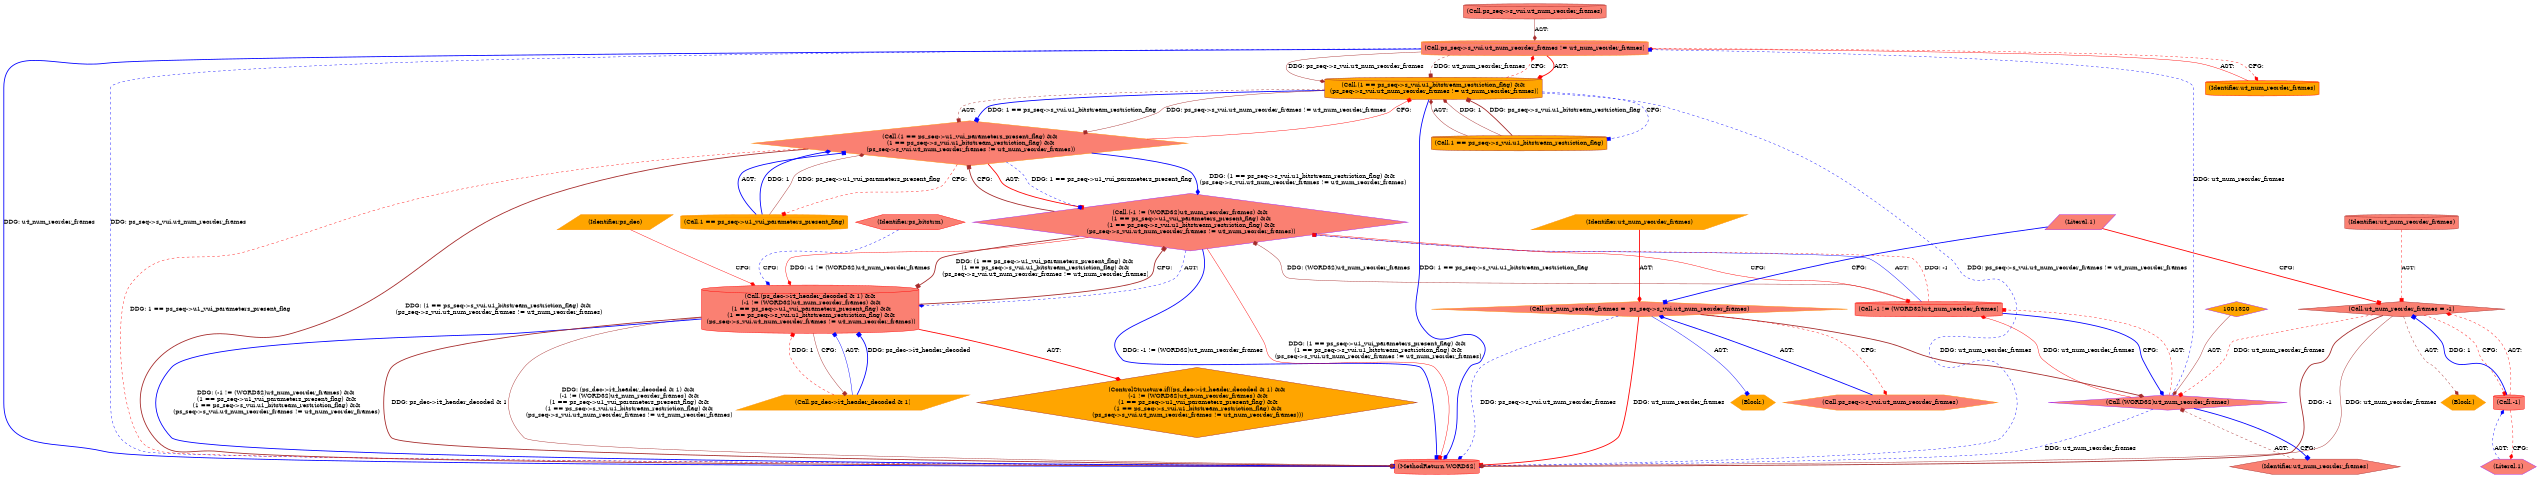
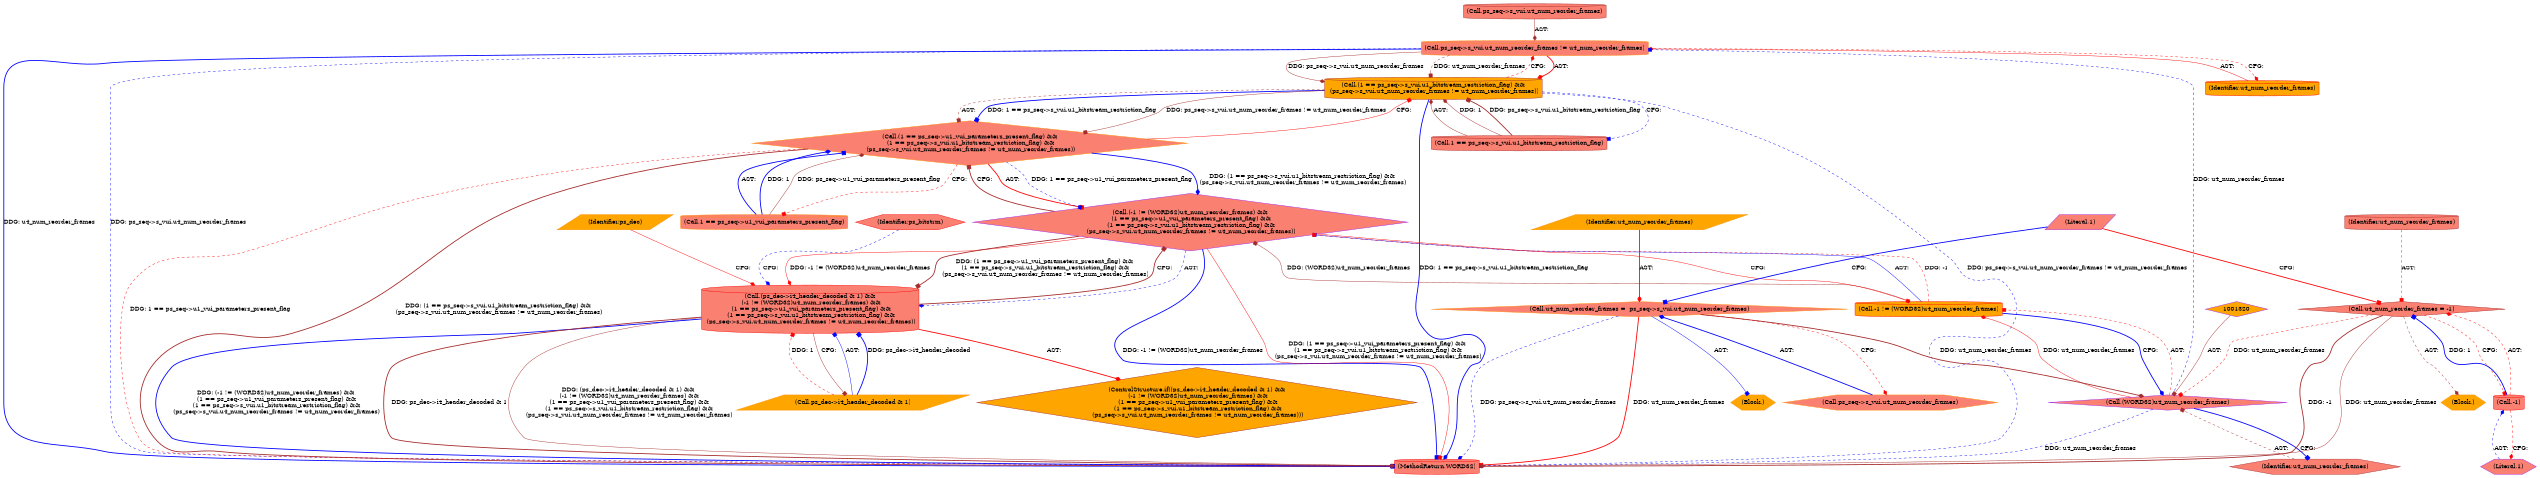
node "(Call,1 == ps_seq->s_vui.u1_bitstream_restriction_flag)": fillcolor orange -> salmon
node "(Call,1 == ps_seq->u1_vui_parameters_present_flag)": fillcolor orange -> salmon
node "(Call,-1 != (WORD32)u4_num_reorder_frames)": fillcolor salmon -> orange
edge "1001320" -> "(Call,(WORD32)u4_num_reorder_frames)": arrowhead diamond -> box
